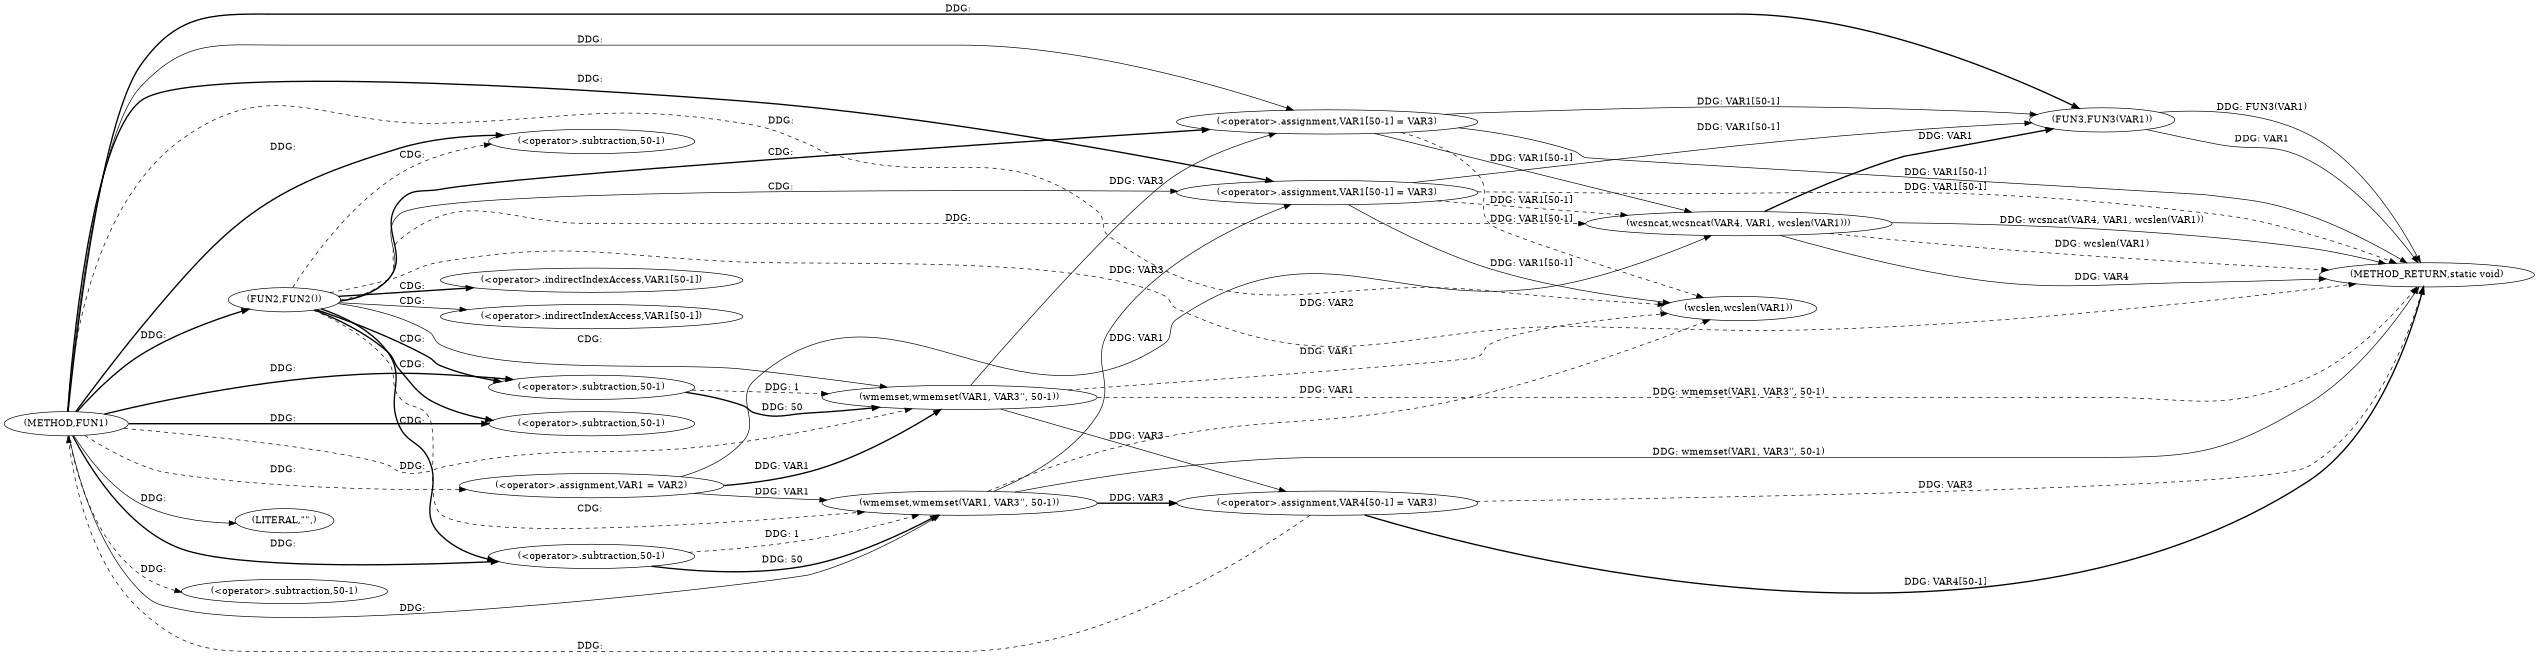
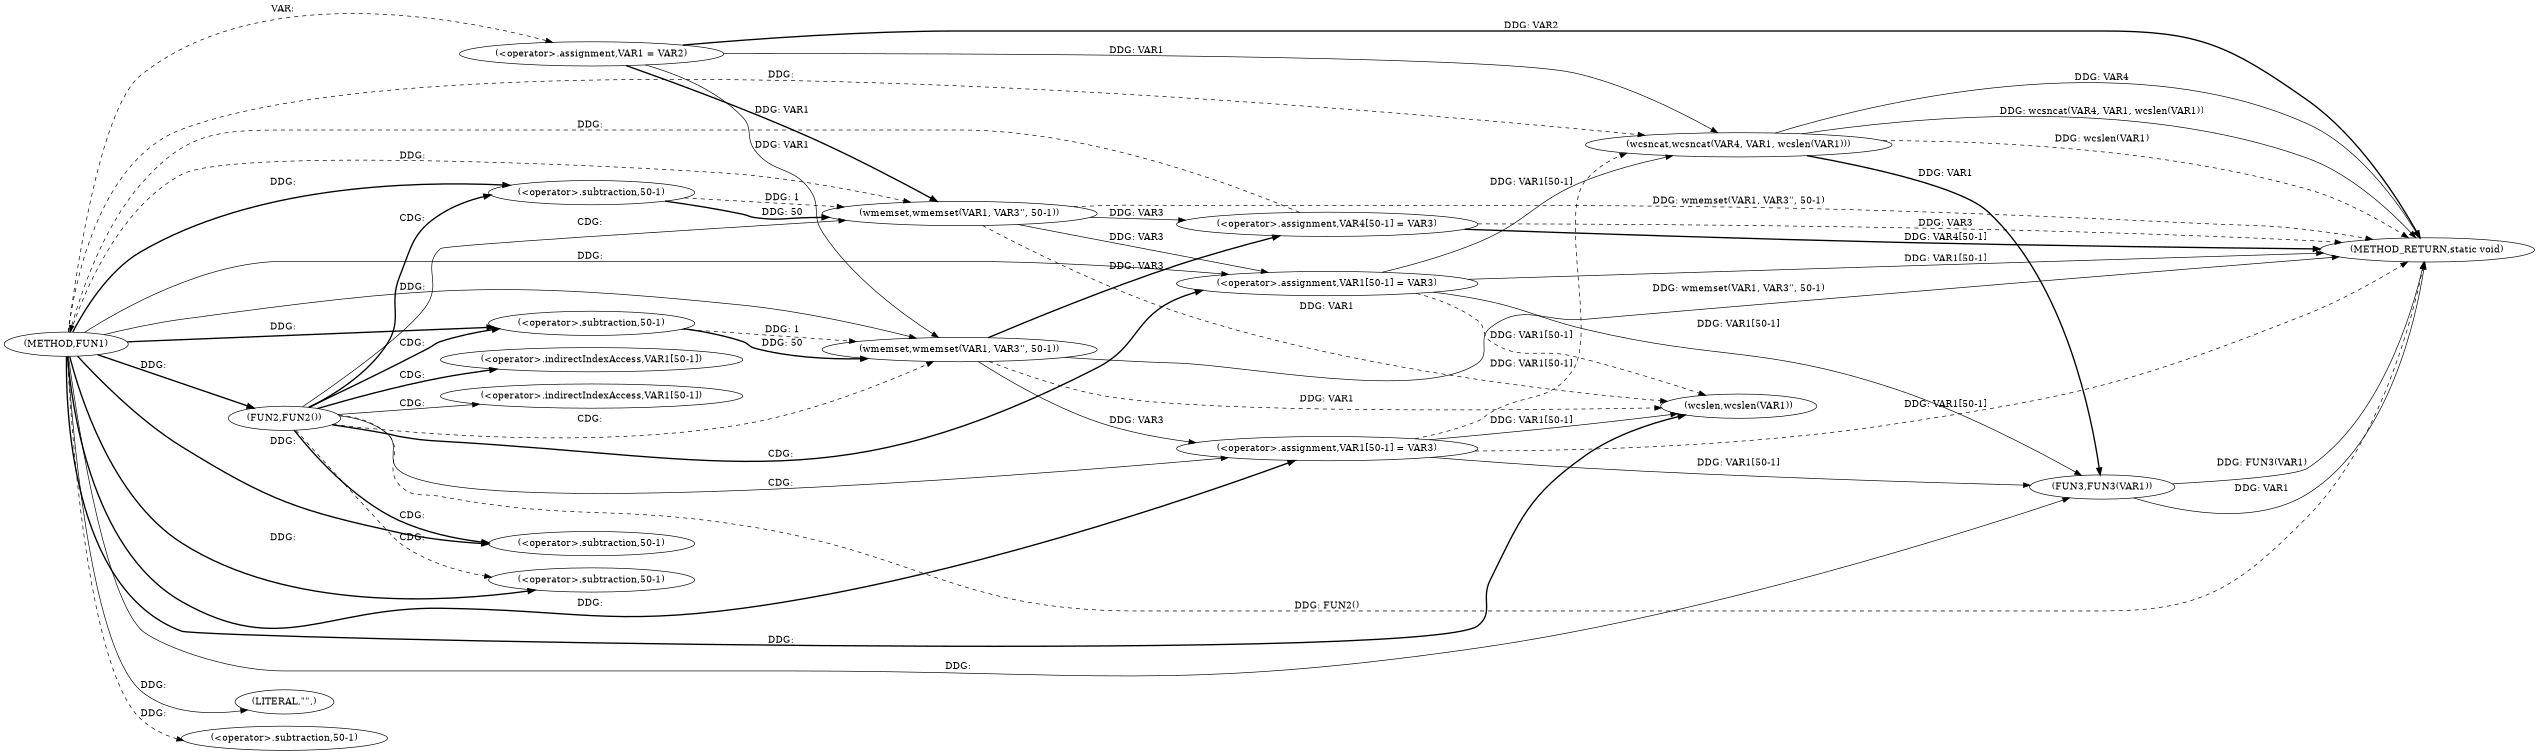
edge "(METHOD,FUN1)" -> "(FUN3,FUN3(VAR1))": style bold -> solid
edge "(<operator>.assignment,VAR1 = VAR2)" -> "(METHOD_RETURN,static void)": added, label "DDG: VAR2"
edge "(METHOD,FUN1)" -> "(wcslen,wcslen(VAR1))": style dashed -> bold
edge "(FUN2,FUN2())" -> "(wcsncat,wcsncat(VAR4, VAR1, wcslen(VAR1)))": now "(METHOD,FUN1)" -> "(wcsncat,wcsncat(VAR4, VAR1, wcslen(VAR1)))"
edge "(FUN2,FUN2())" -> "(METHOD_RETURN,static void)": label "DDG: VAR2" -> "DDG: FUN2()"
edge "(METHOD,FUN1)" -> "(<operator>.assignment,VAR1 = VAR2)": label "DDG: " -> "VAR: "
